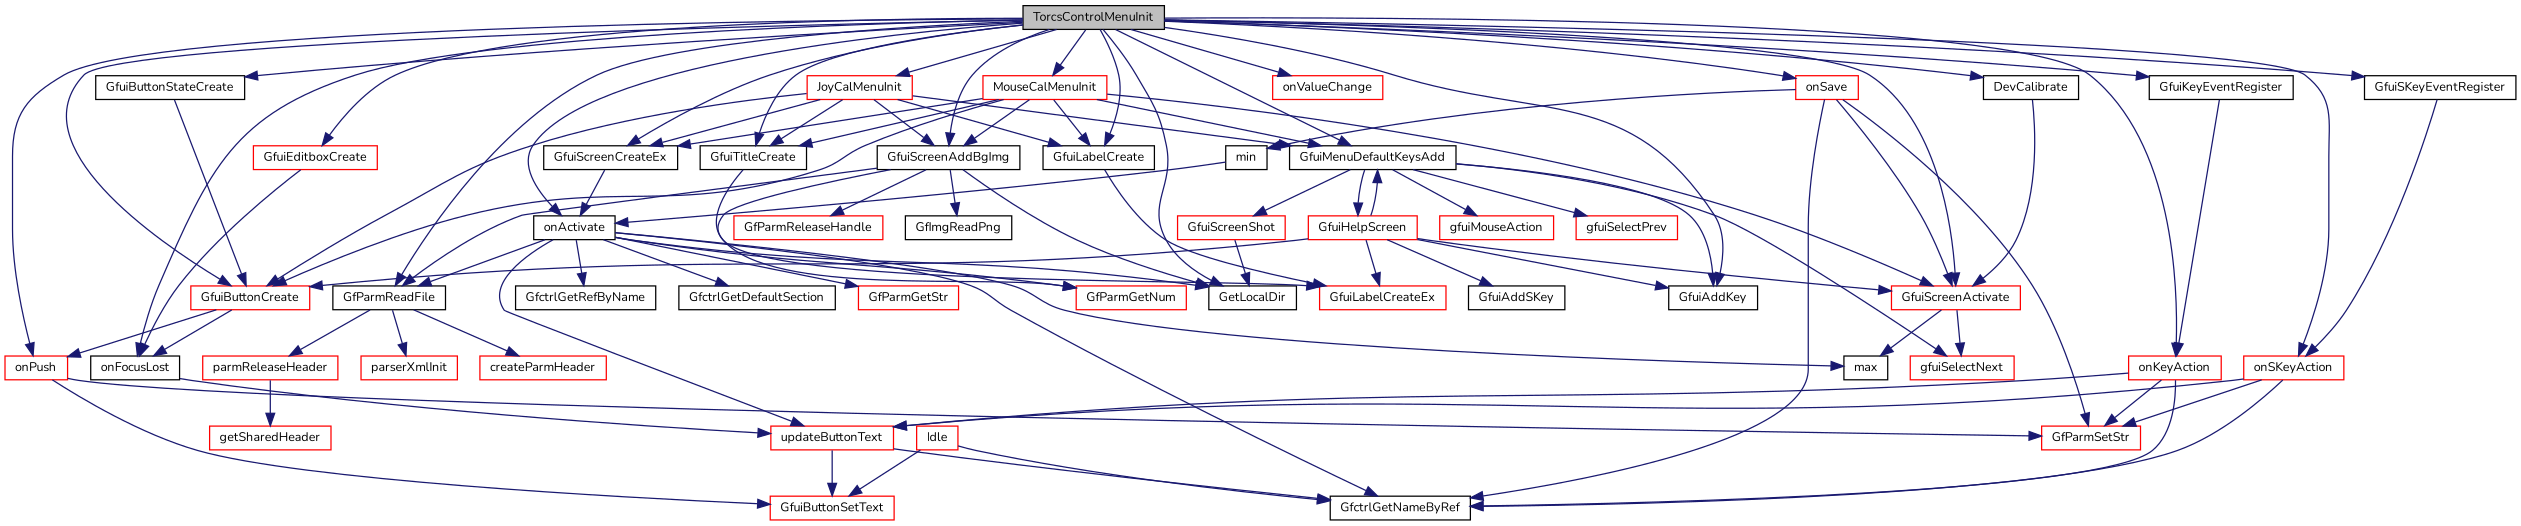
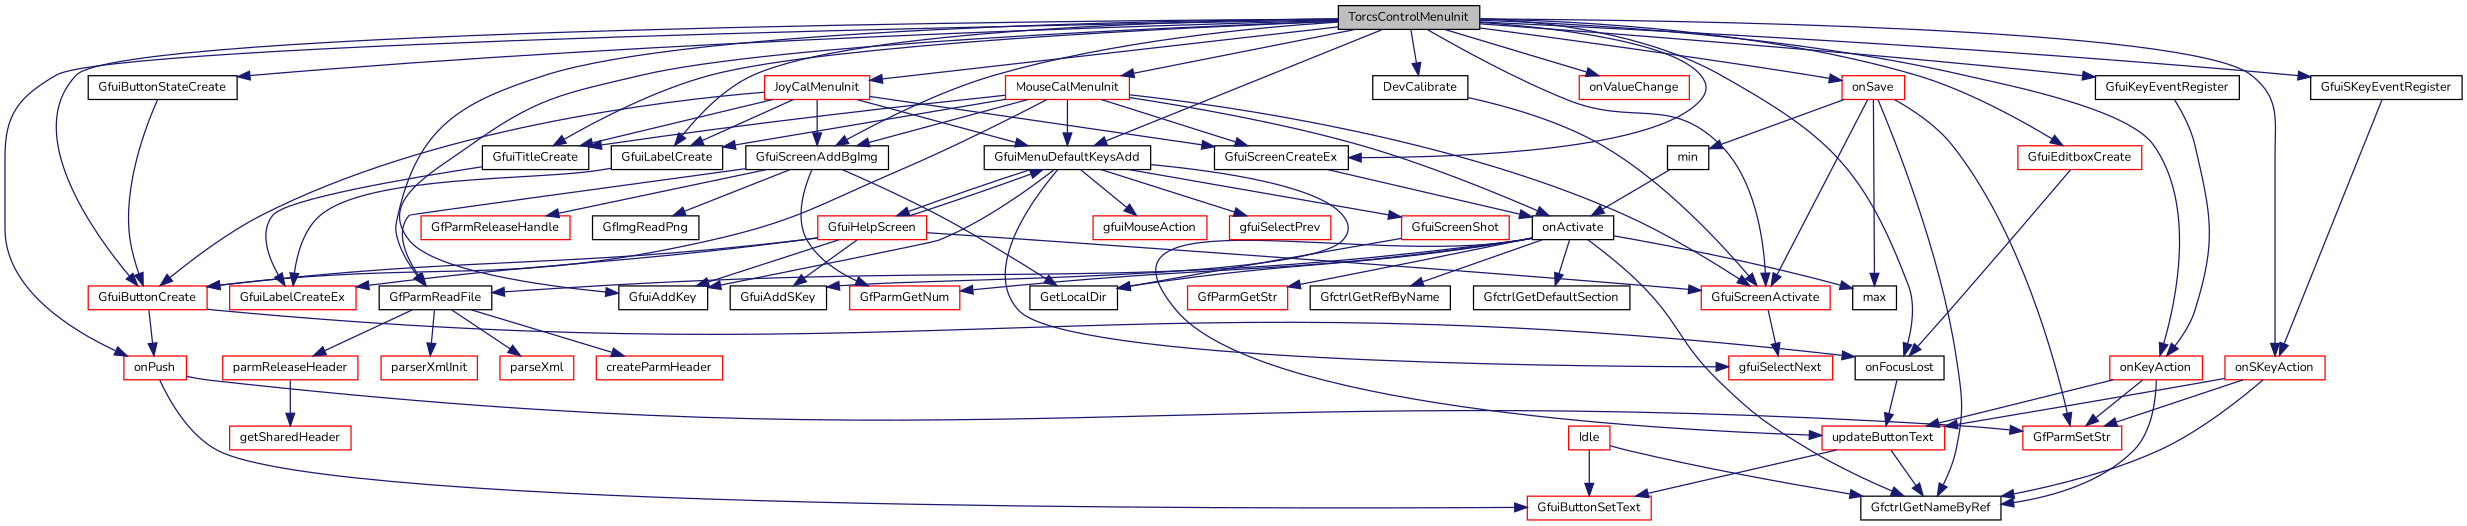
edge "TorcsControlMenuInit" -> "onActivate": now "MouseCalMenuInit" -> "onActivate"
edge "TorcsControlMenuInit" -> "GetLocalDir": removed
edge "GfuiMenuDefaultKeysAdd" -> "GfuiAddSKey": added
edge "GfuiScreenActivate" -> "max": now "onSave" -> "max"
node "parseXml": added
